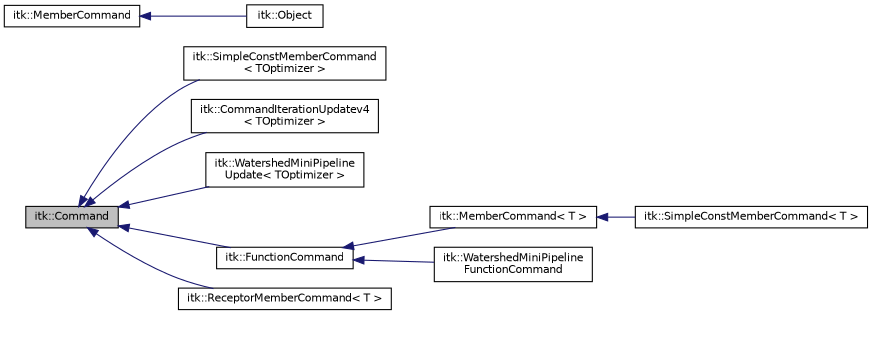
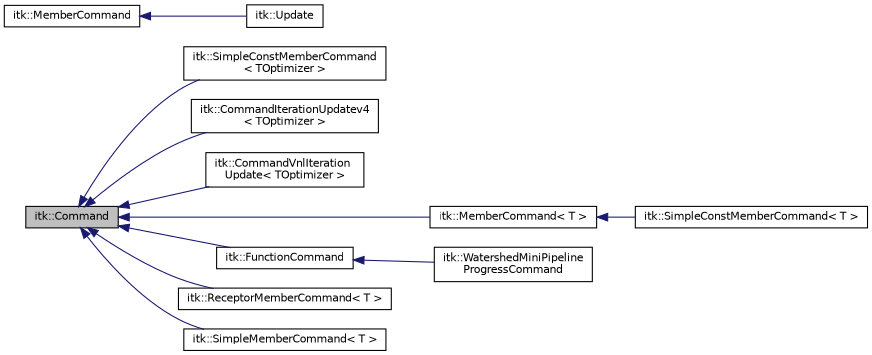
node "itk::Object": label "itk::Object" -> "itk::Update"
node "itk::WatershedMiniPipeline Update< TOptimizer >": label "itk::WatershedMiniPipeline Update< TOptimizer >" -> "itk::CommandVnlIteration Update< TOptimizer >"
edge "itk::MemberCommand< T >" -> "itk::FunctionCommand": now "itk::MemberCommand< T >" -> "itk::Command"
node "itk::WatershedMiniPipeline FunctionCommand": label "itk::WatershedMiniPipeline FunctionCommand" -> "itk::WatershedMiniPipeline ProgressCommand"
node "itk::SimpleMemberCommand< T >": added
